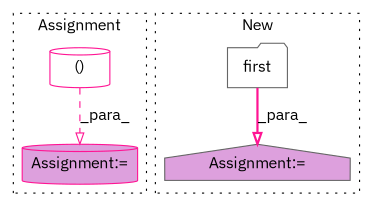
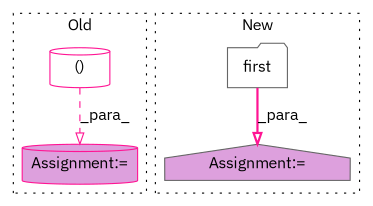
cluster "Assignment": label "Assignment" -> "Old"
